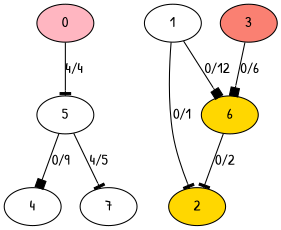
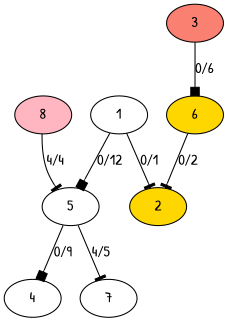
node "0": label "0" -> "8"
edge "1" -> "6": now "1" -> "5"
